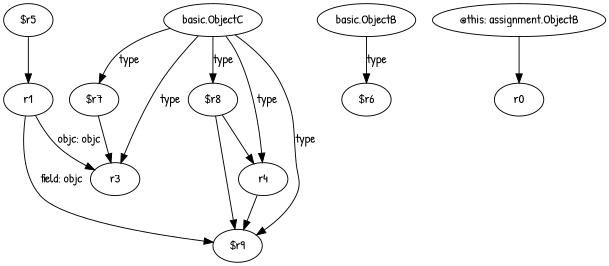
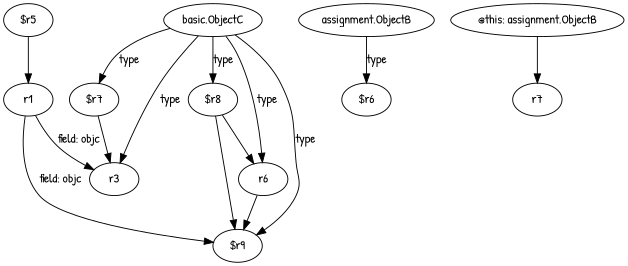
node "basic.ObjectB": label "basic.ObjectB" -> "assignment.ObjectB"
node "r0": label "r0" -> "r7"
edge "r1" -> "r3": label "objc: objc" -> "field: objc"
node "r4": label "r4" -> "r6"
